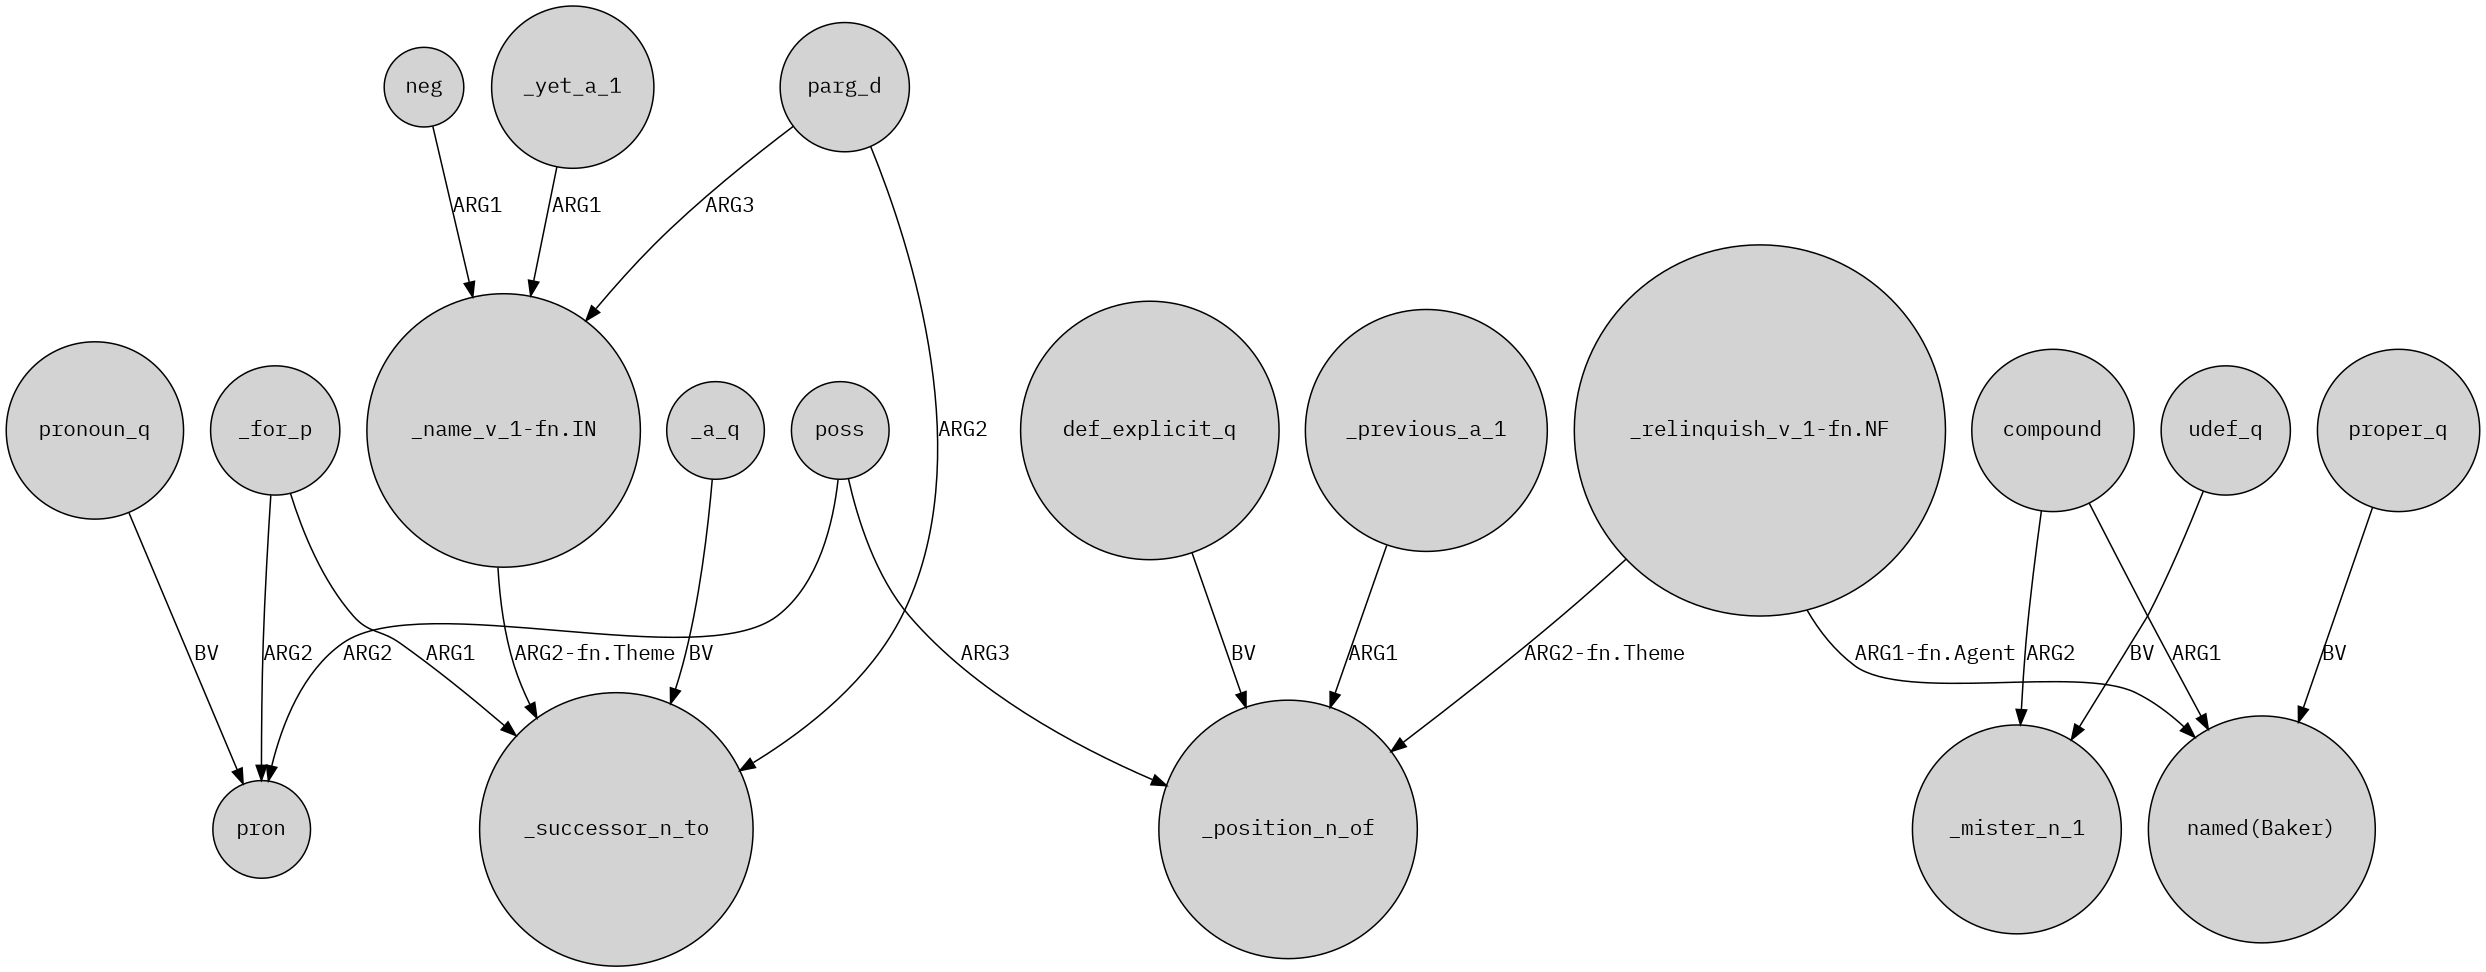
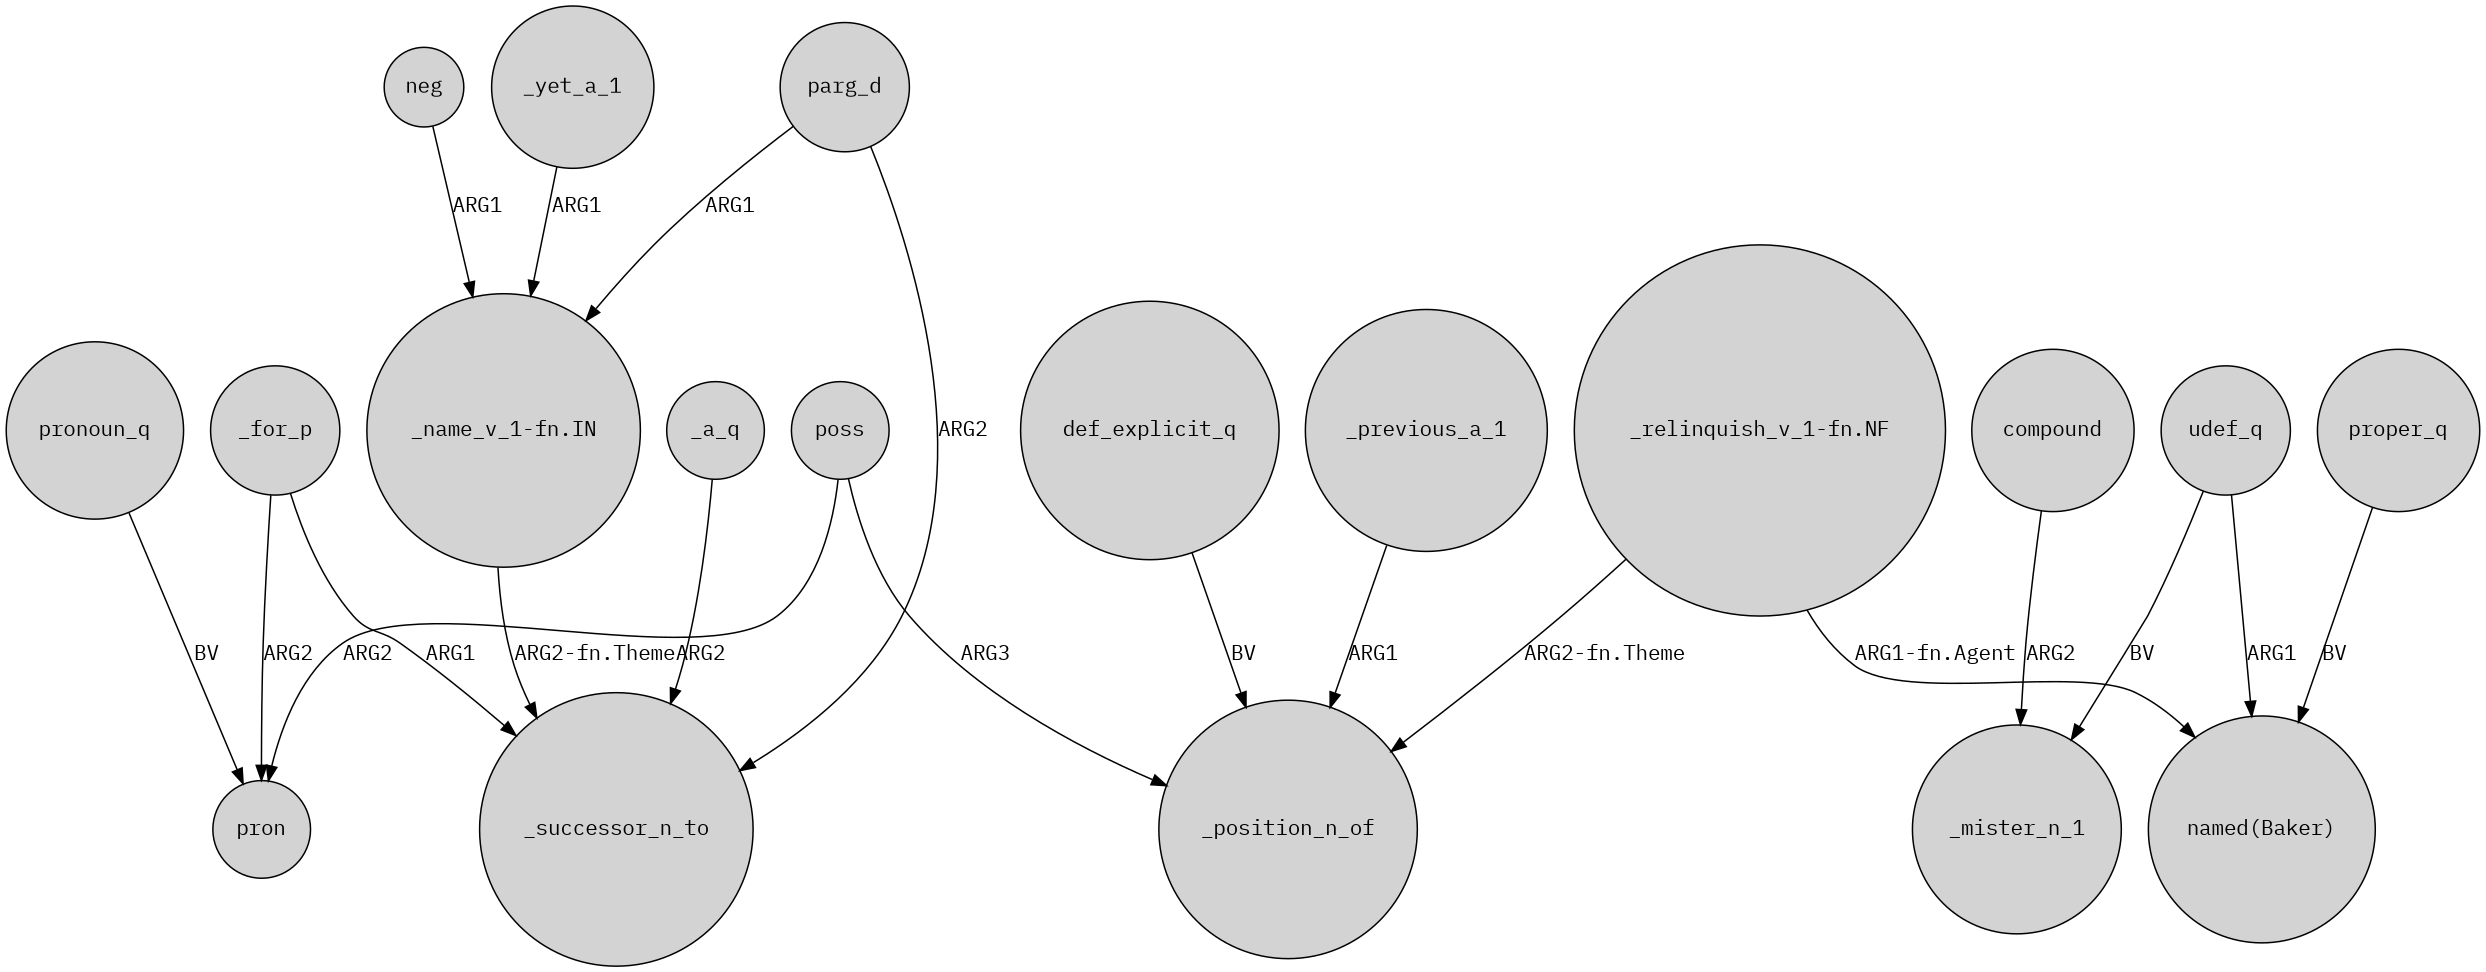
edge "parg_d" -> "_name_v_1-fn.IN": label "ARG3" -> "ARG1"
edge "compound" -> "named(Baker)": now "udef_q" -> "named(Baker)"
edge "_a_q" -> "_successor_n_to": label "BV" -> "ARG2"
